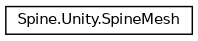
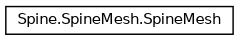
node "Spine.Unity.SpineMesh": label "Spine.Unity.SpineMesh" -> "Spine.SpineMesh.SpineMesh"
